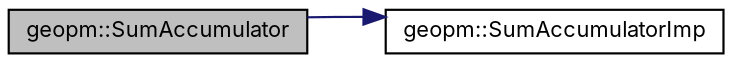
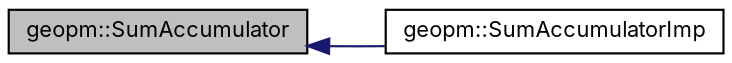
edge "geopm::SumAccumulator" -> "geopm::SumAccumulatorImp": reversed
